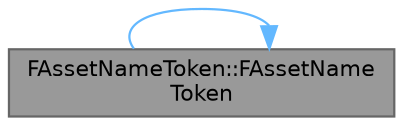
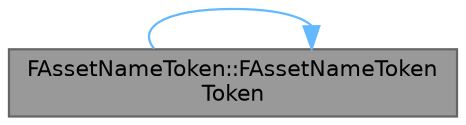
node "FAssetNameToken::FAssetName Token": label "FAssetNameToken::FAssetName Token" -> "FAssetNameToken::FAssetNameToken Token"
